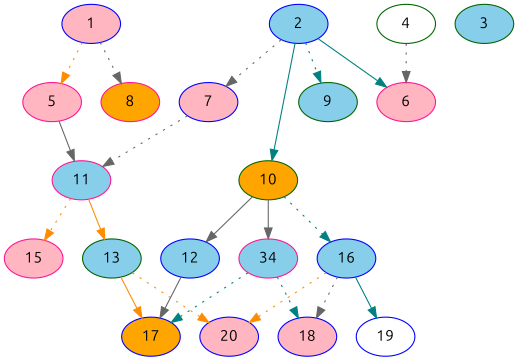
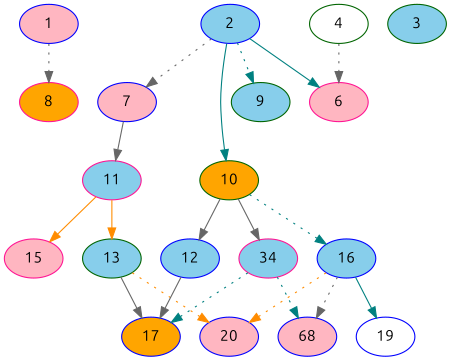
node "5": removed
edge "7" -> "11": style dotted -> solid
edge "11" -> "15": style dotted -> solid
edge "13" -> "17": color darkorange -> gray40
node "18": label "18" -> "68"
